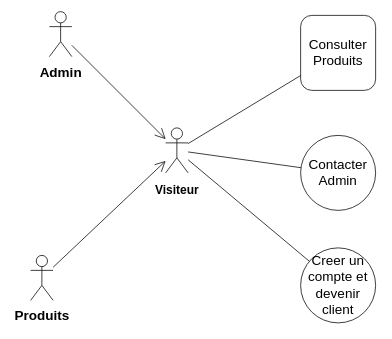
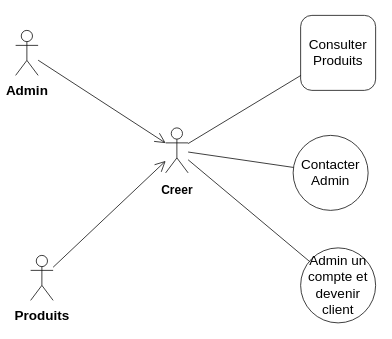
node "Admin": moved (60, 34) -> (27, 53)
node "Contacter Admin": moved (338, 173) -> (330, 173)
node "Visiteur": label "Visiteur" -> "Creer"
node "Creer un compte et devenir client": label "Creer un compte et devenir client" -> "Admin un compte et devenir client"
